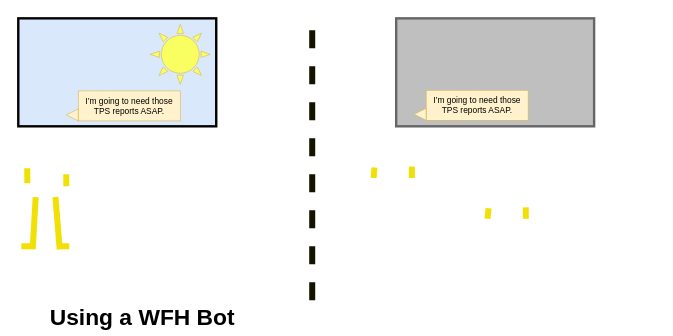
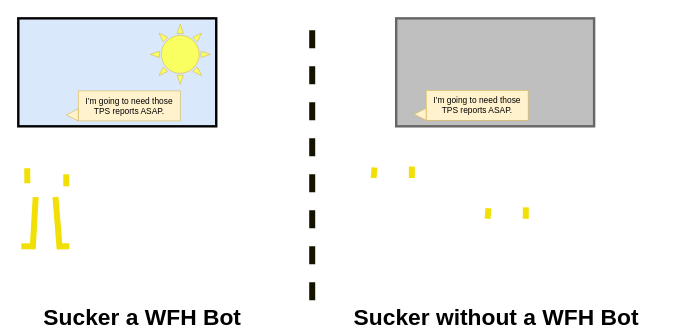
node "Using a WFH Bot": label "Using a WFH Bot" -> "Sucker a WFH Bot"
node "Sucker without a WFH Bot": added
